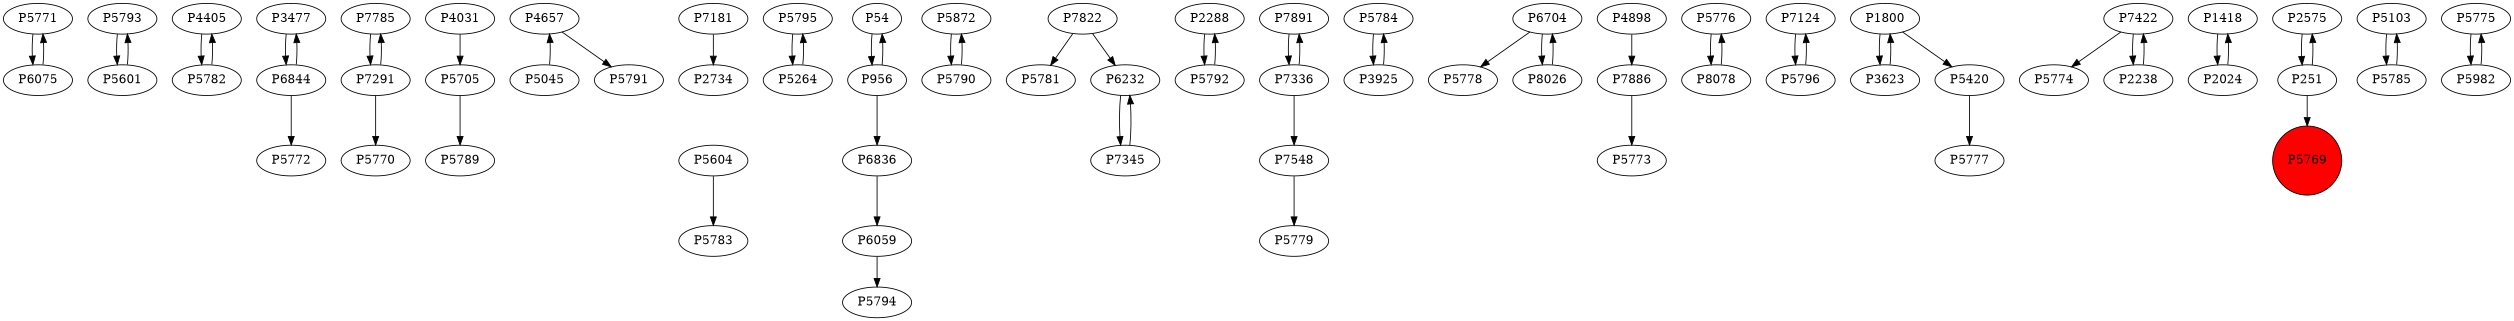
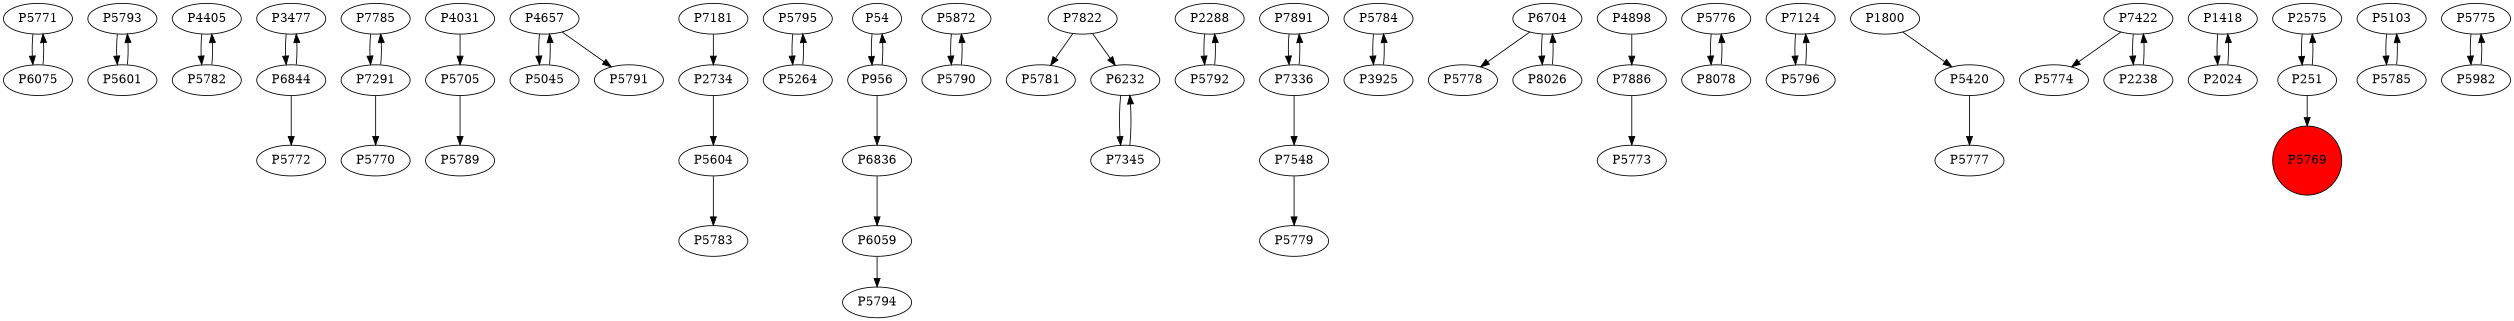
edge "P4657" -> "P5045": added
node "P3623": removed
edge "P2734" -> "P5604": added
